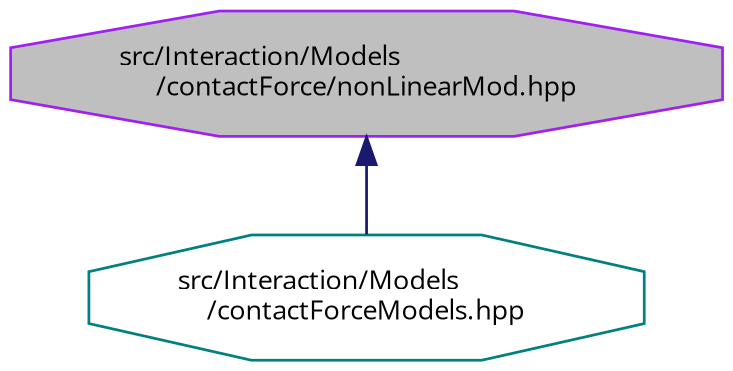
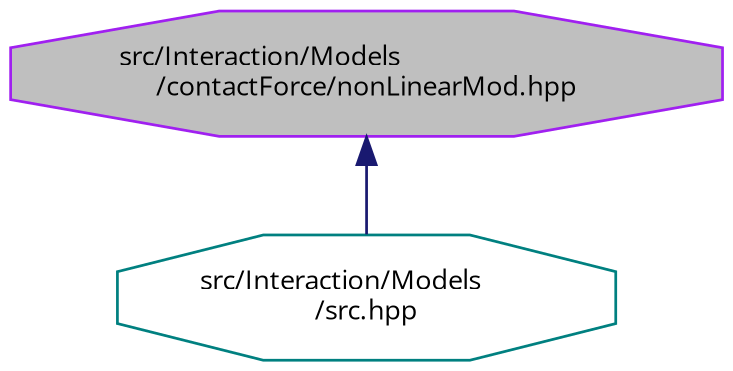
node "src/Interaction/Models /contactForceModels.hpp": label "src/Interaction/Models /contactForceModels.hpp" -> "src/Interaction/Models /src.hpp"
